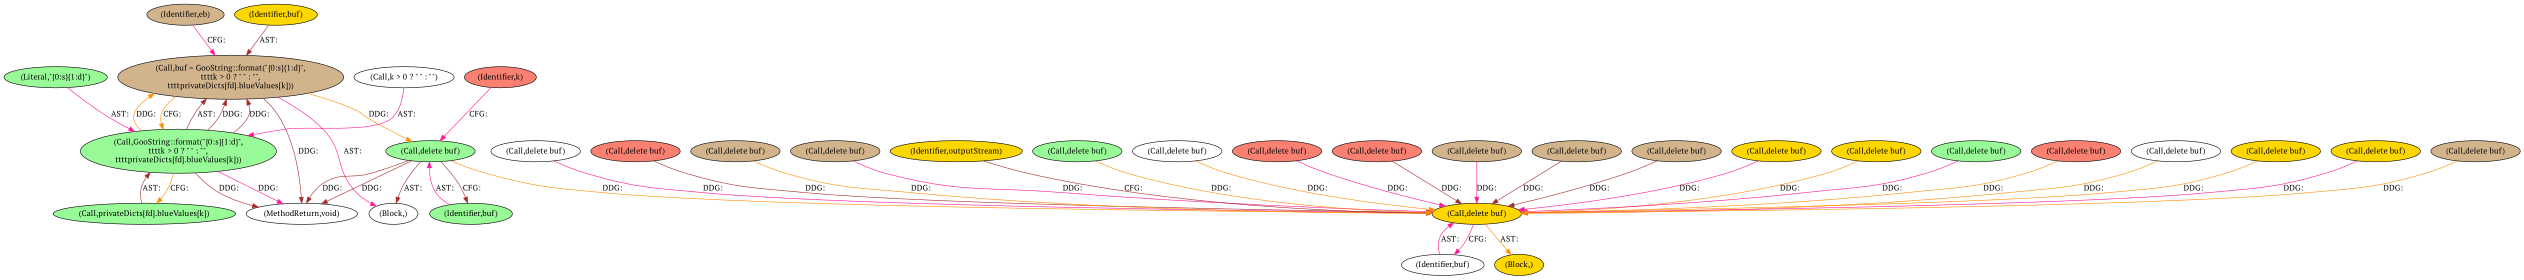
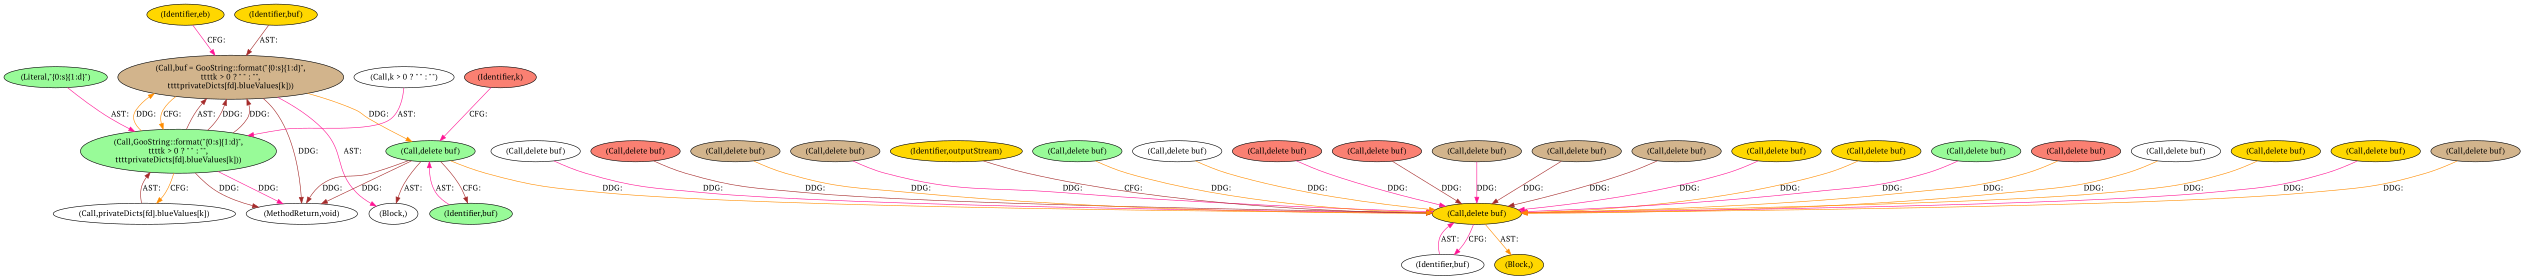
node "(Identifier,eb)": fillcolor tan -> gold
node "(Call,privateDicts[fd].blueValues[k])": fillcolor palegreen -> white
